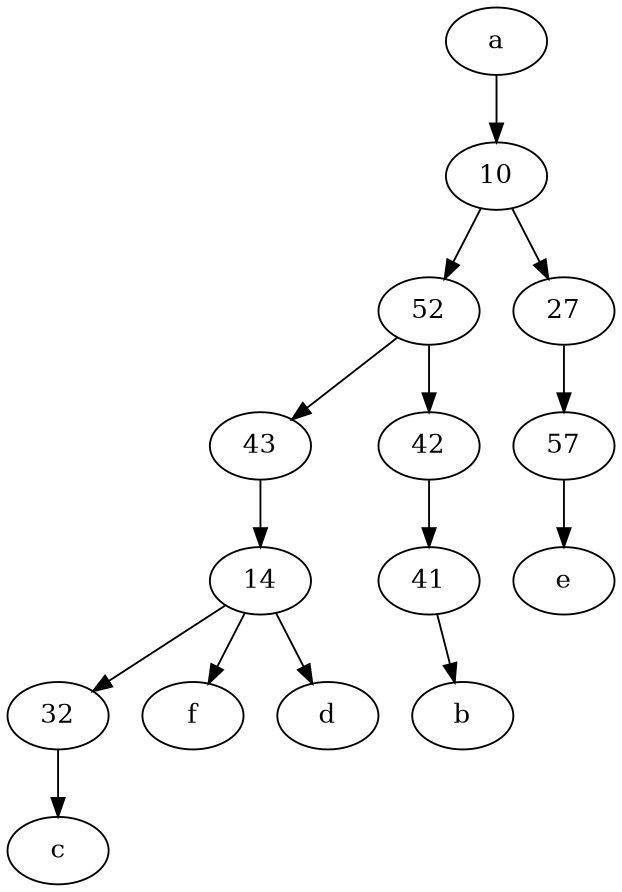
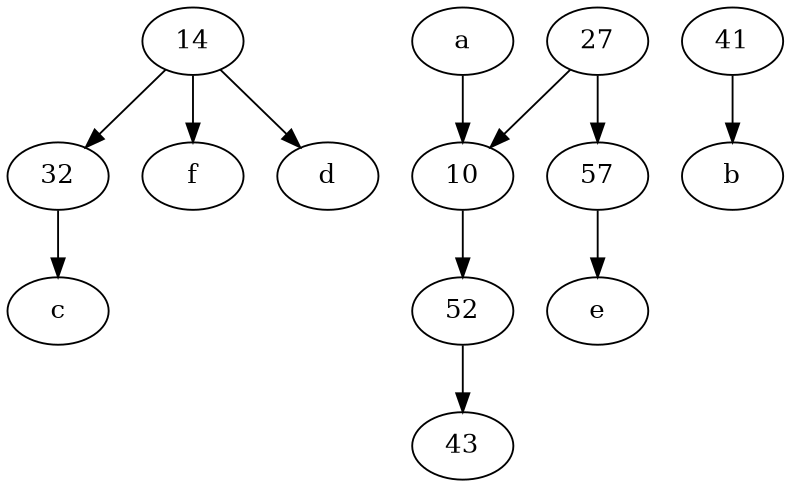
edge "10" -> "27": reversed
node "42": removed
edge "43" -> "14": removed
